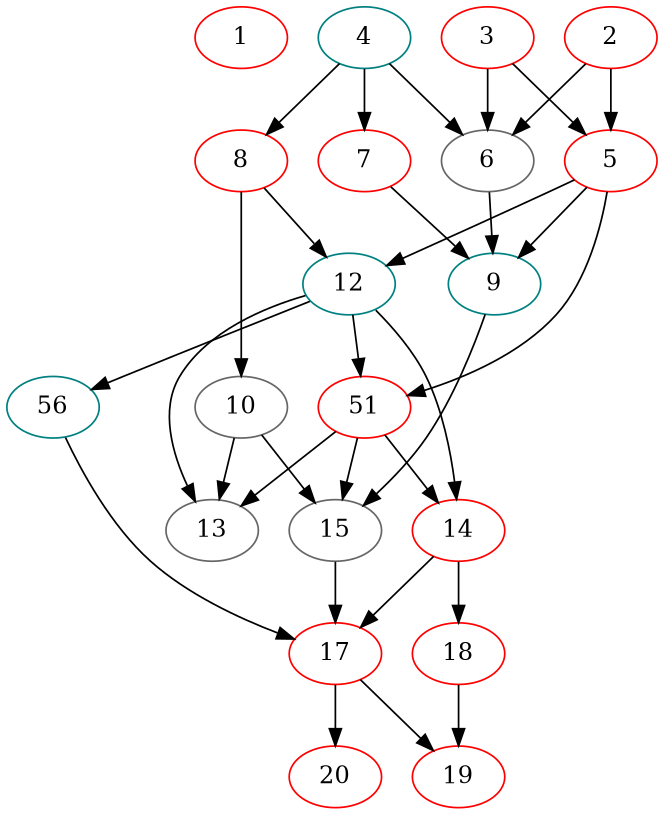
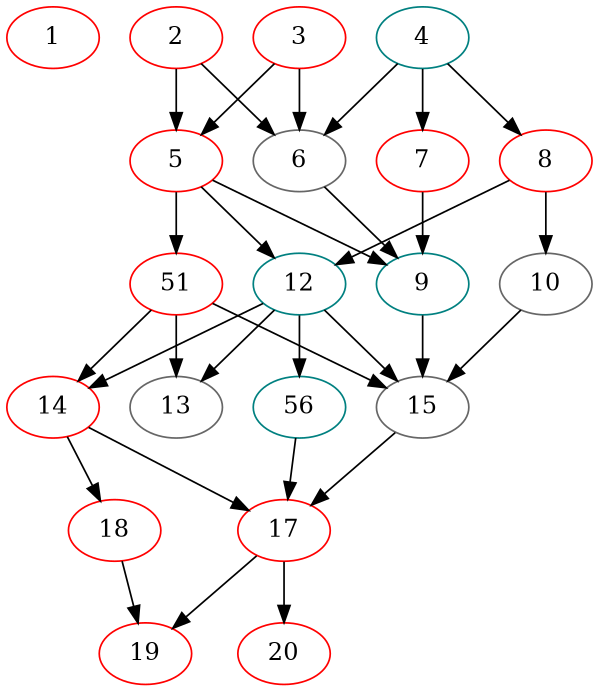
edge "12" -> "51": now "12" -> "15"
edge "10" -> "13": removed
